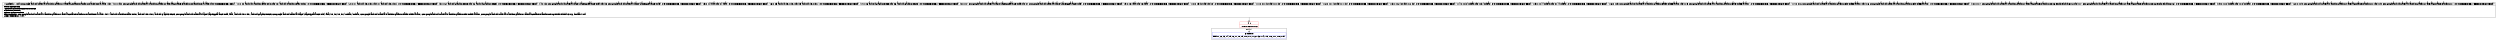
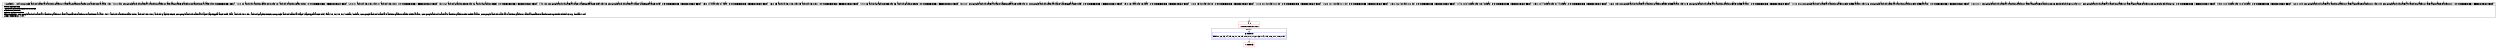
node "4: ?": text "MTH_TYPE_BLOCK" -> "MTH_ENTER_BLOCK"
node "7: 0x0003": added
